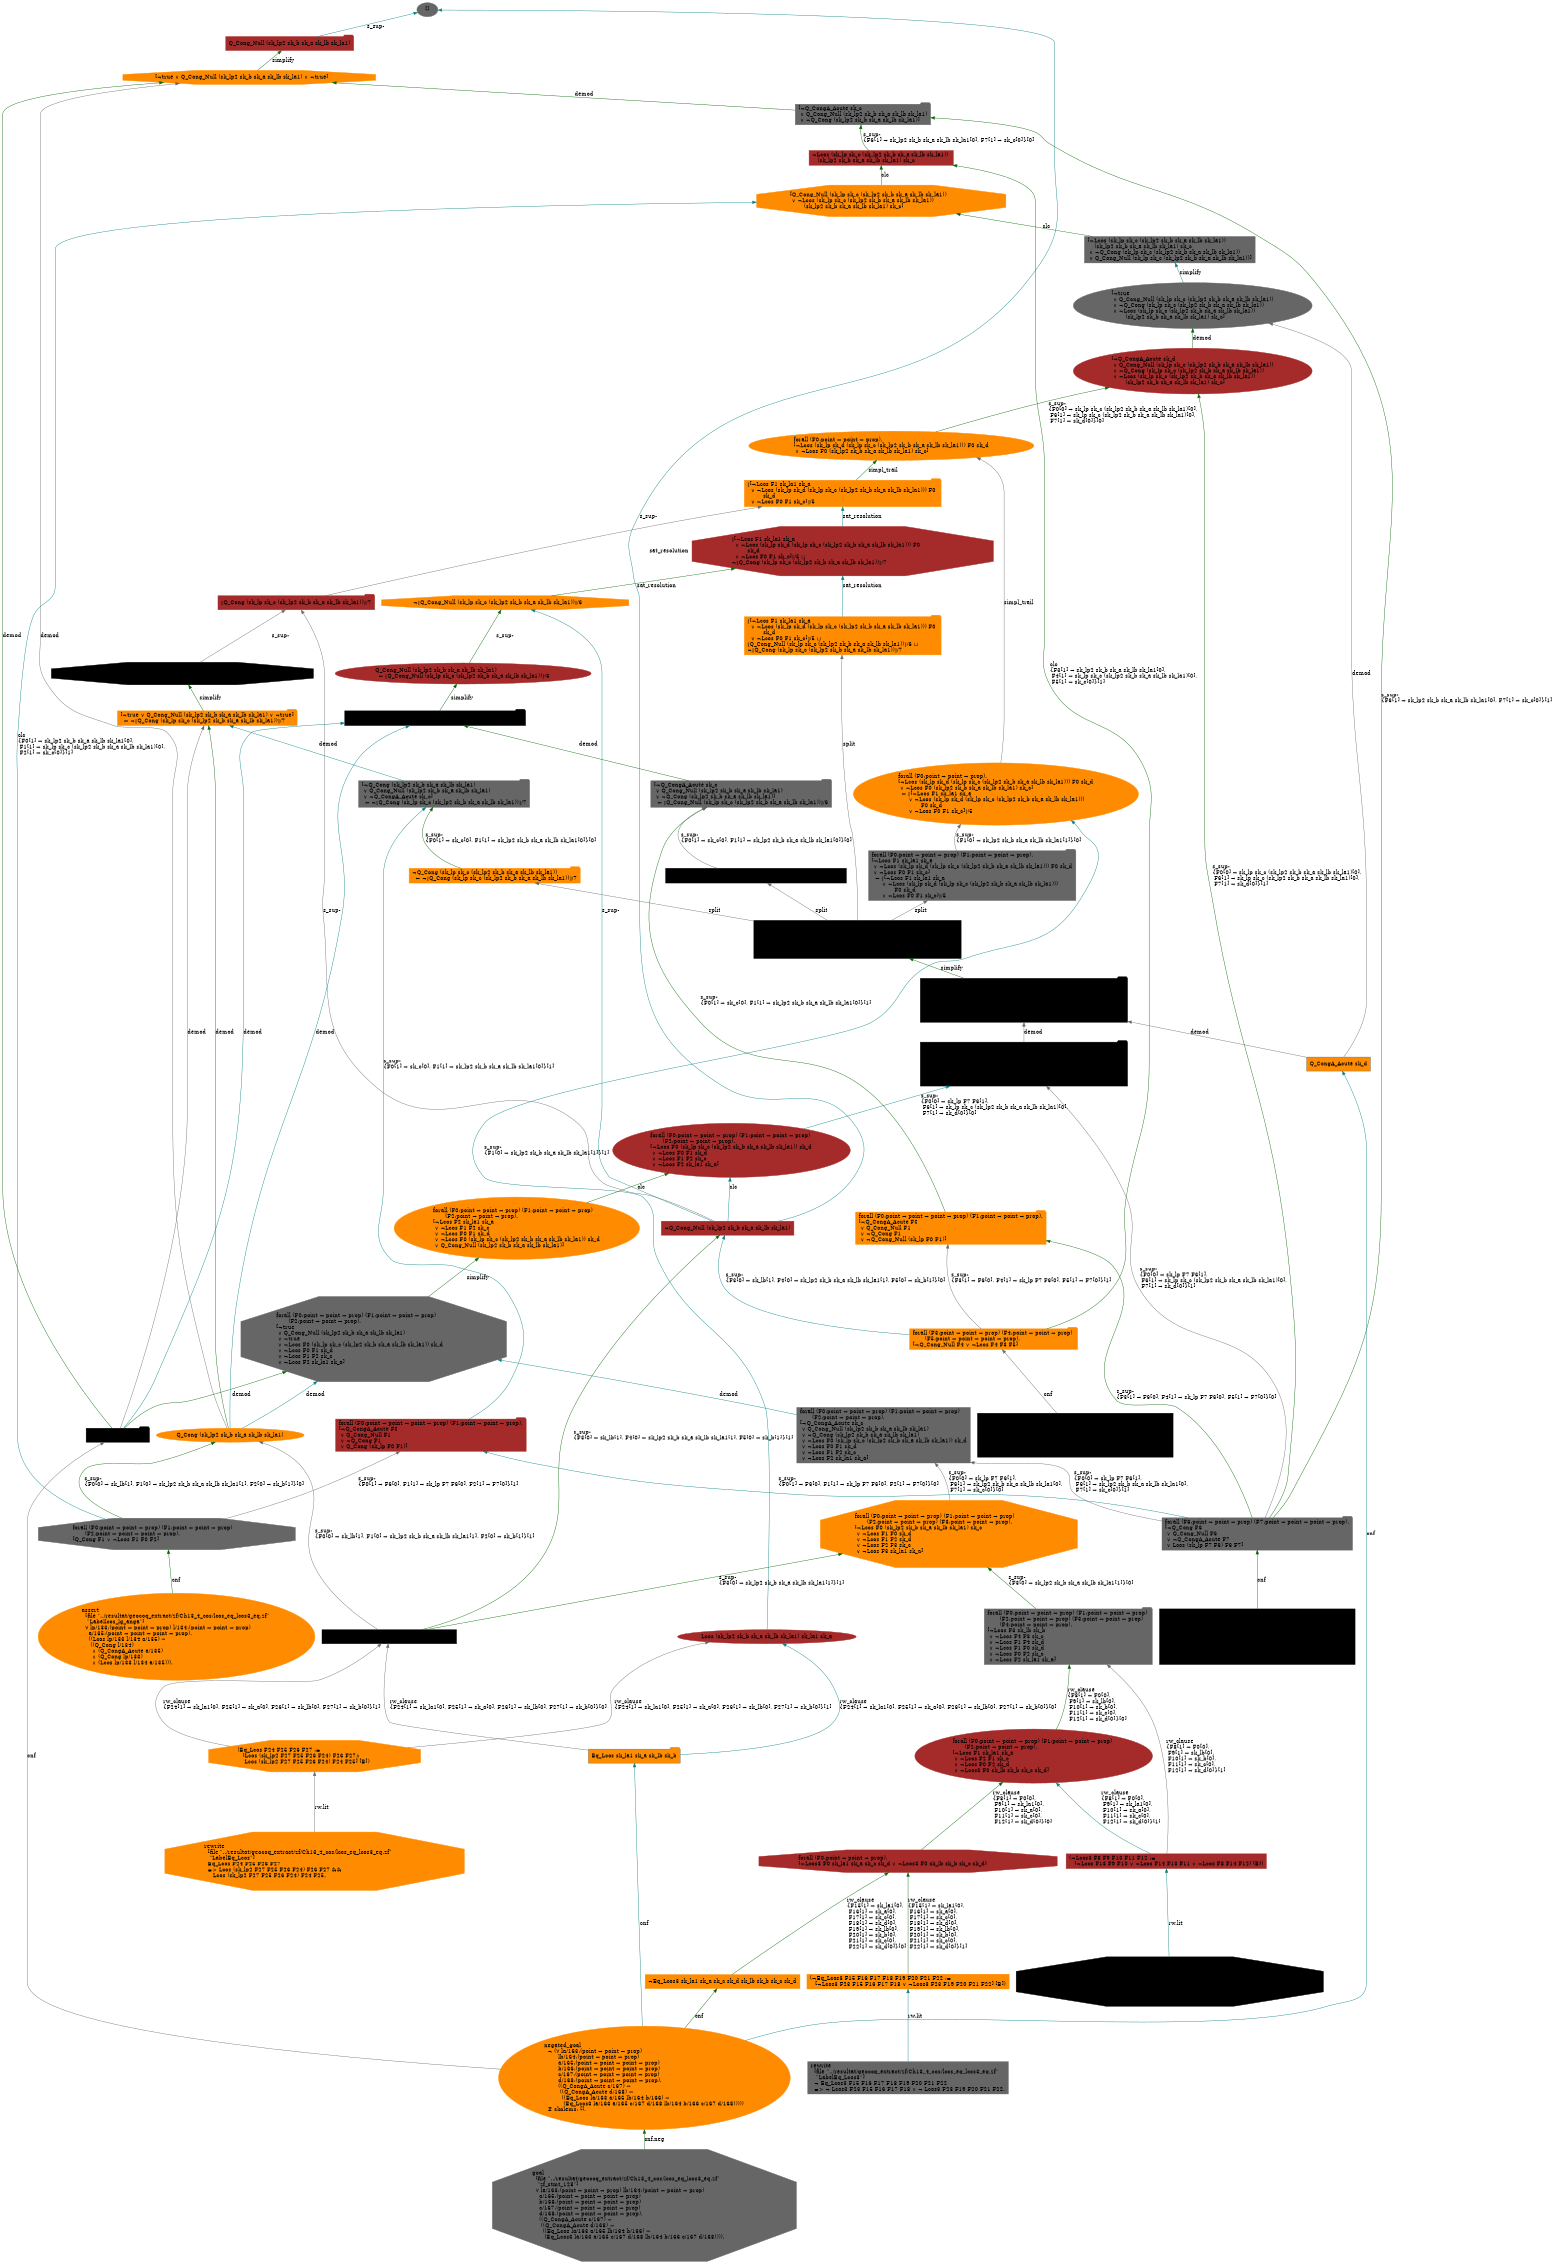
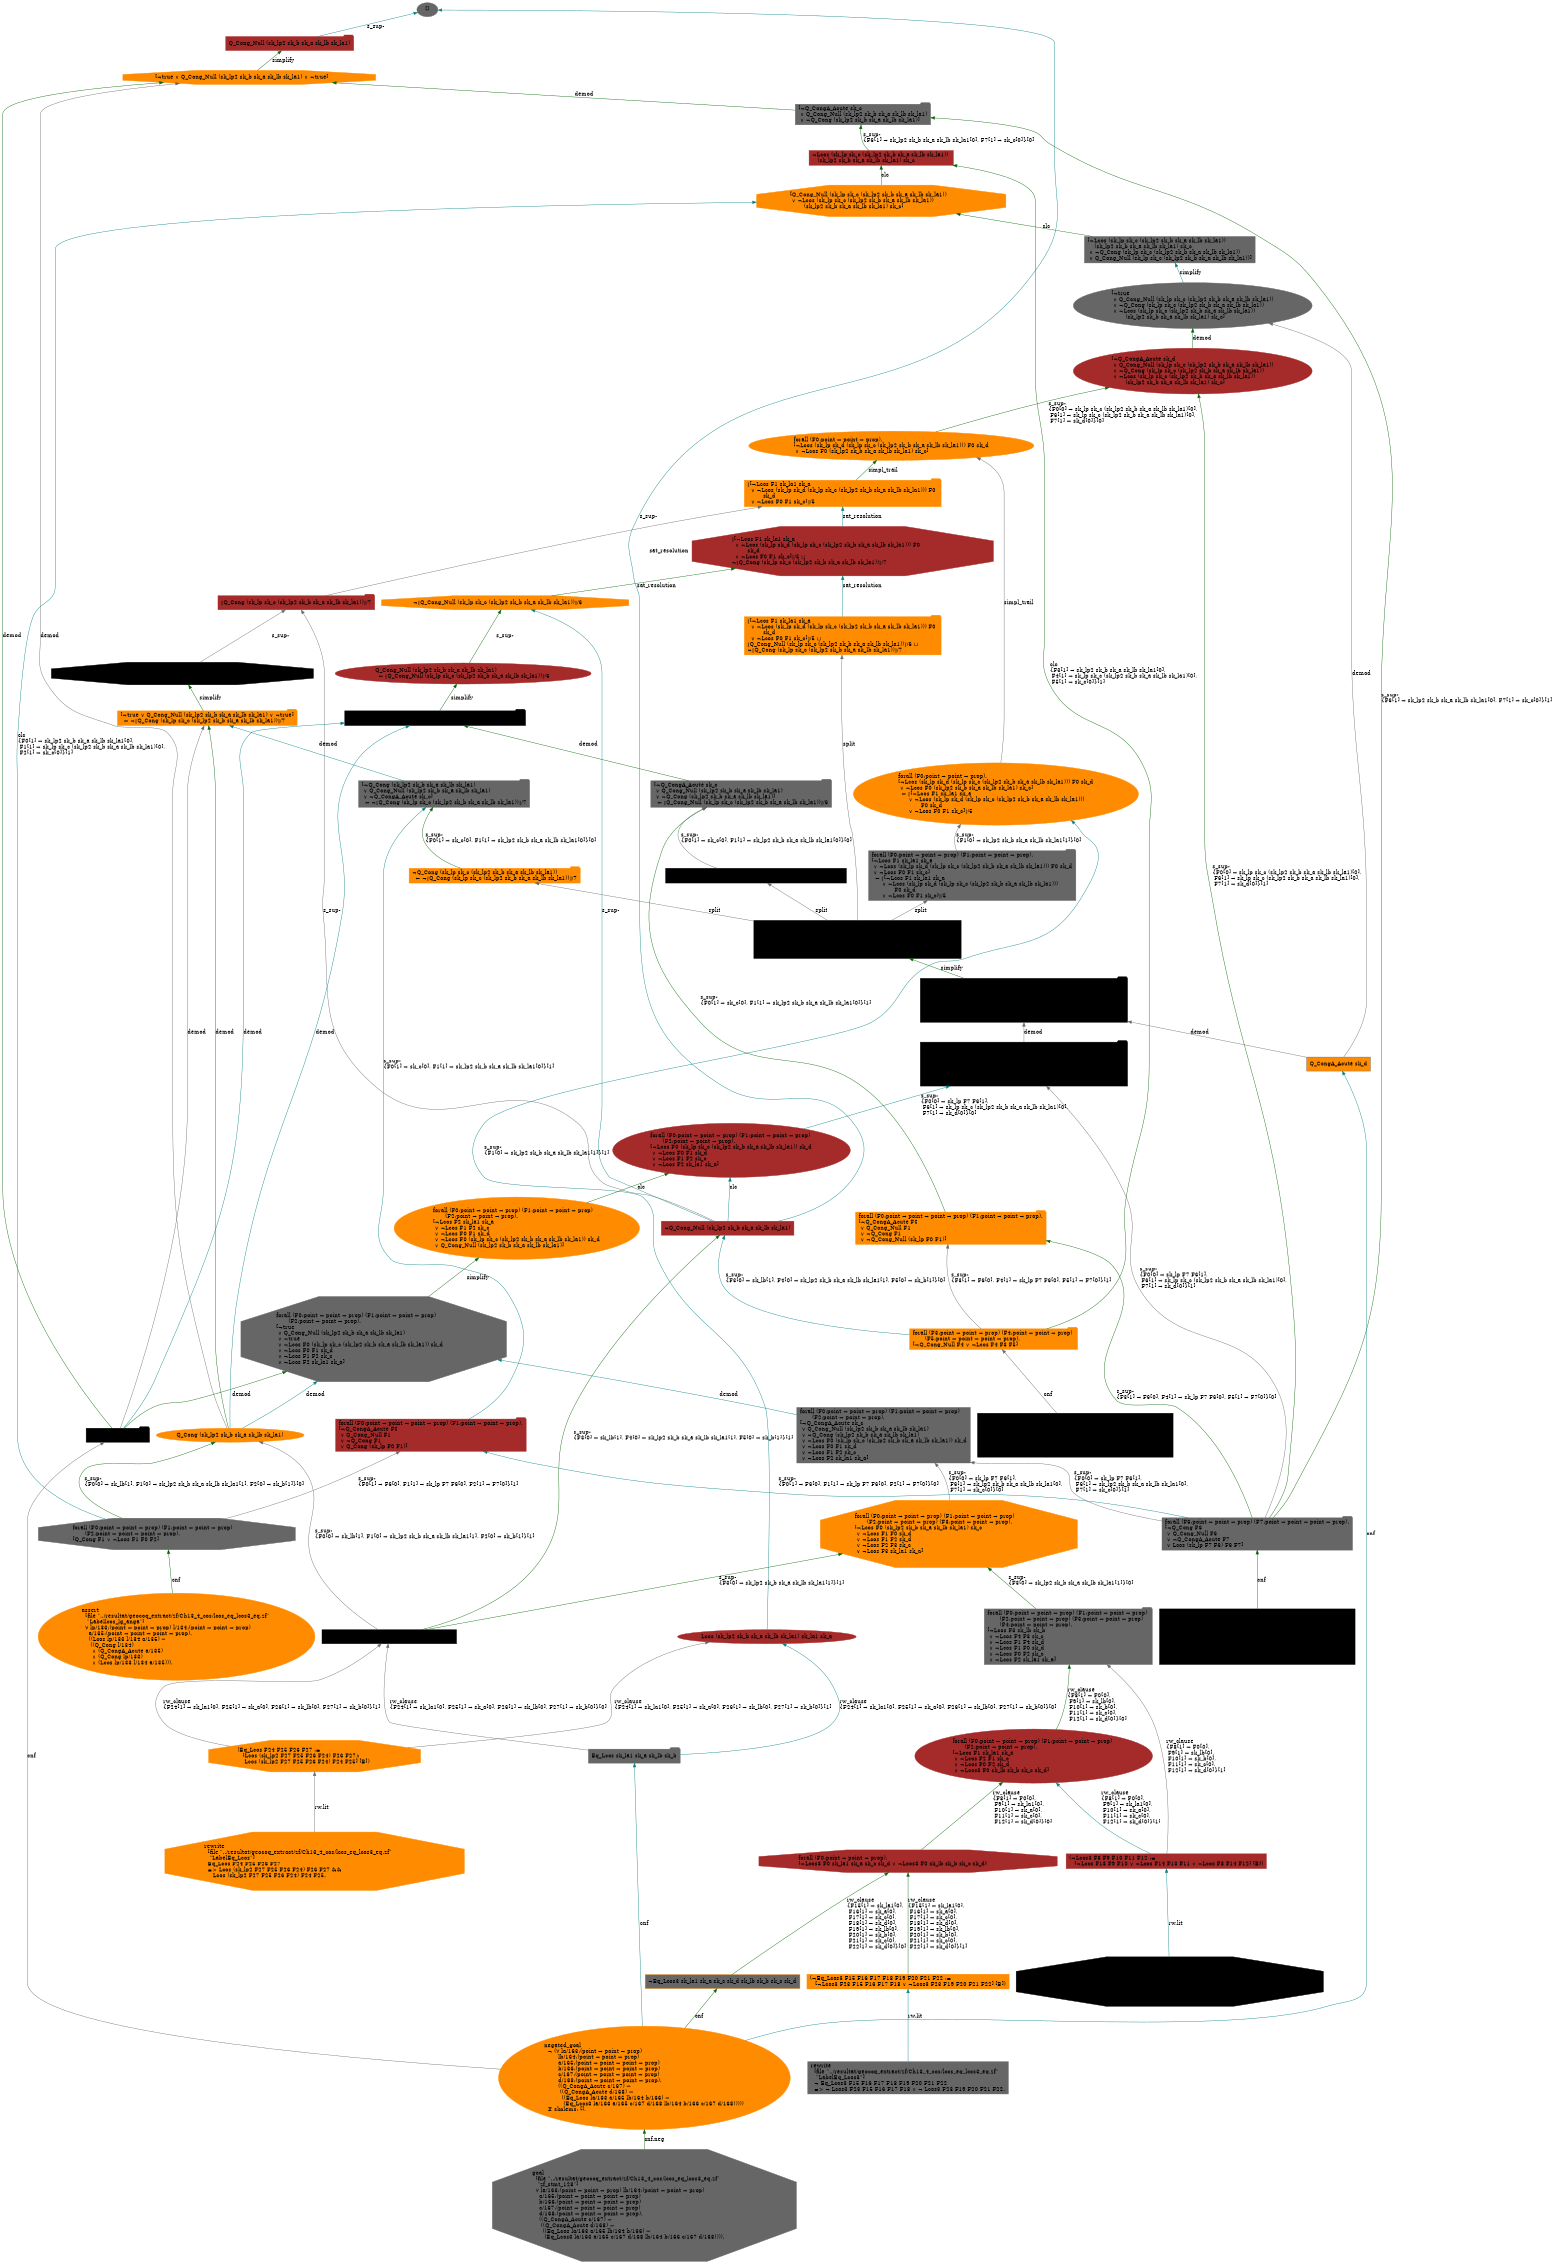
node "Eq_Lcos sk_la1 sk_a sk_lb sk_b": fillcolor darkorange -> gray40
node "¬Eq_Lcos3 sk_la1 sk_a sk_c sk_d sk_lb sk_b sk_c sk_d": fillcolor darkorange -> gray40
